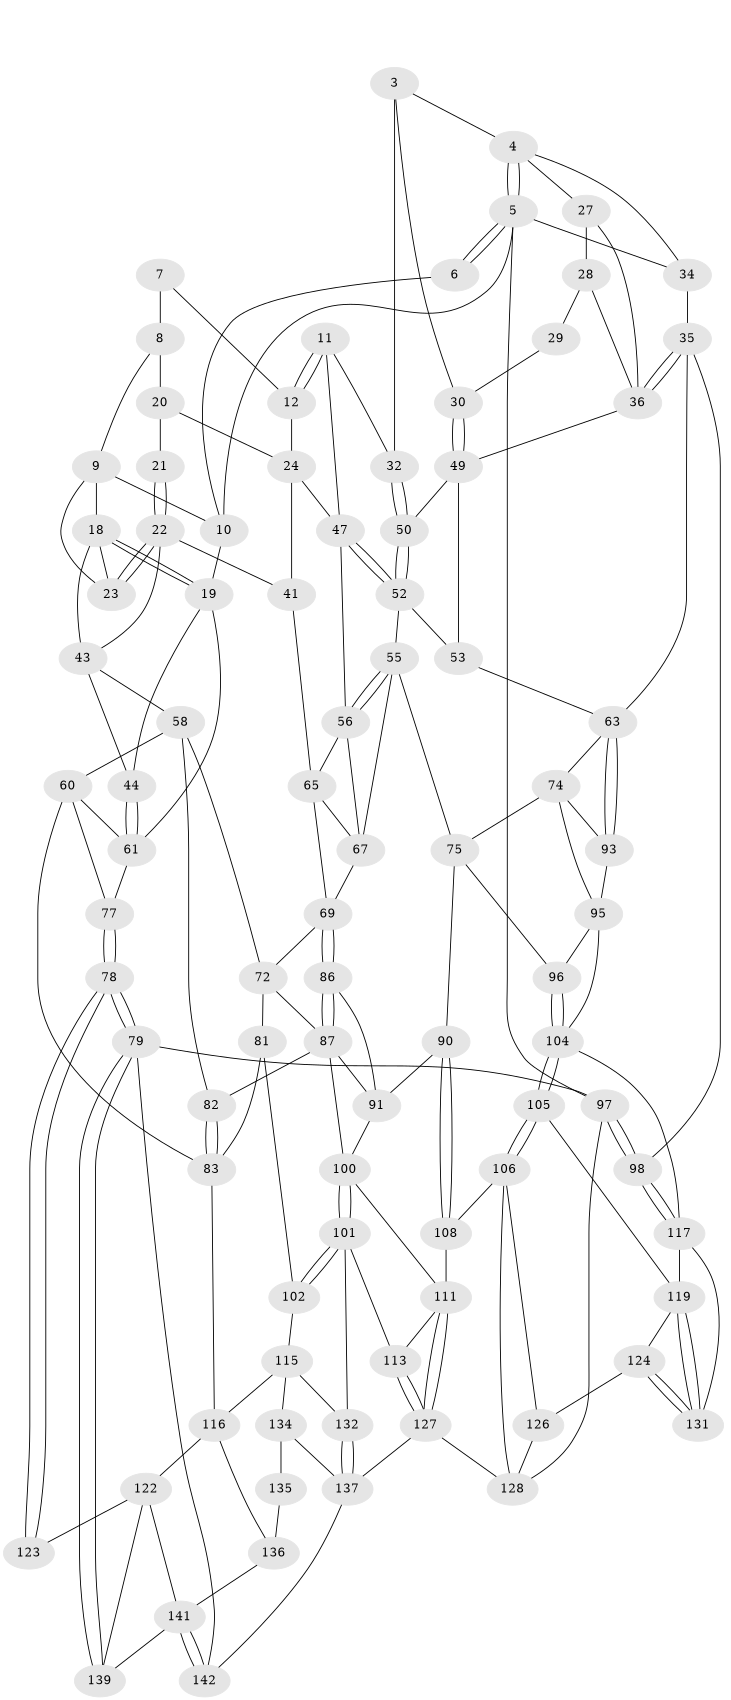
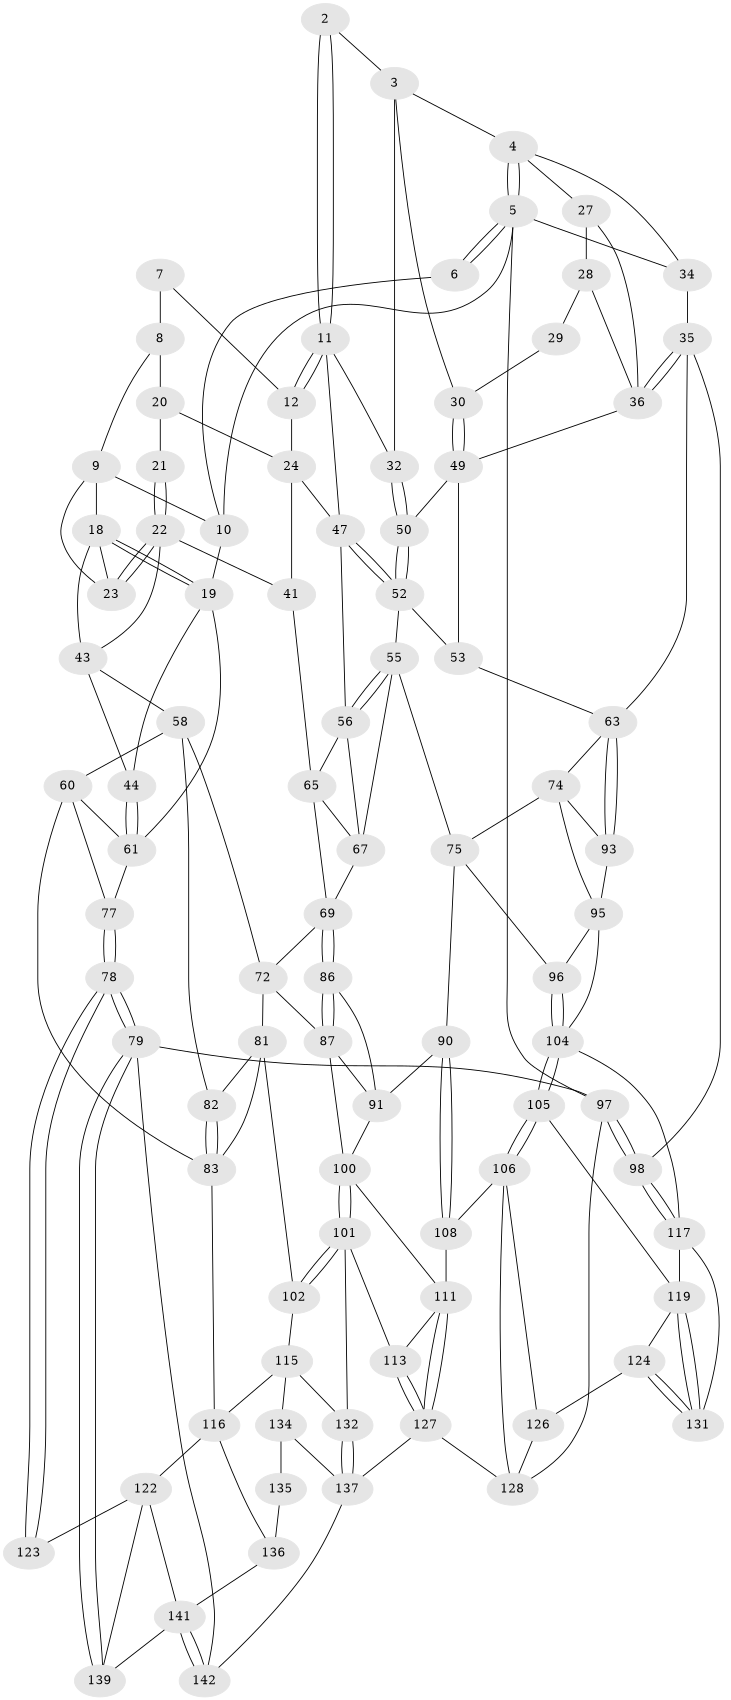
node "2": added
edge "87" -- "82": now "81" -- "82"
